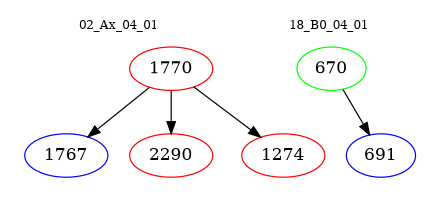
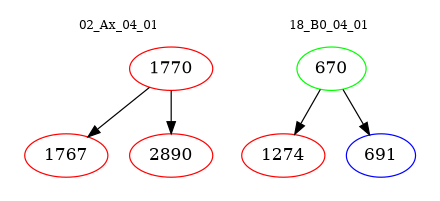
edge "1770" -> "1274": now "670" -> "1274"
node "1767": color blue -> red
node "2290": label "2290" -> "2890"
